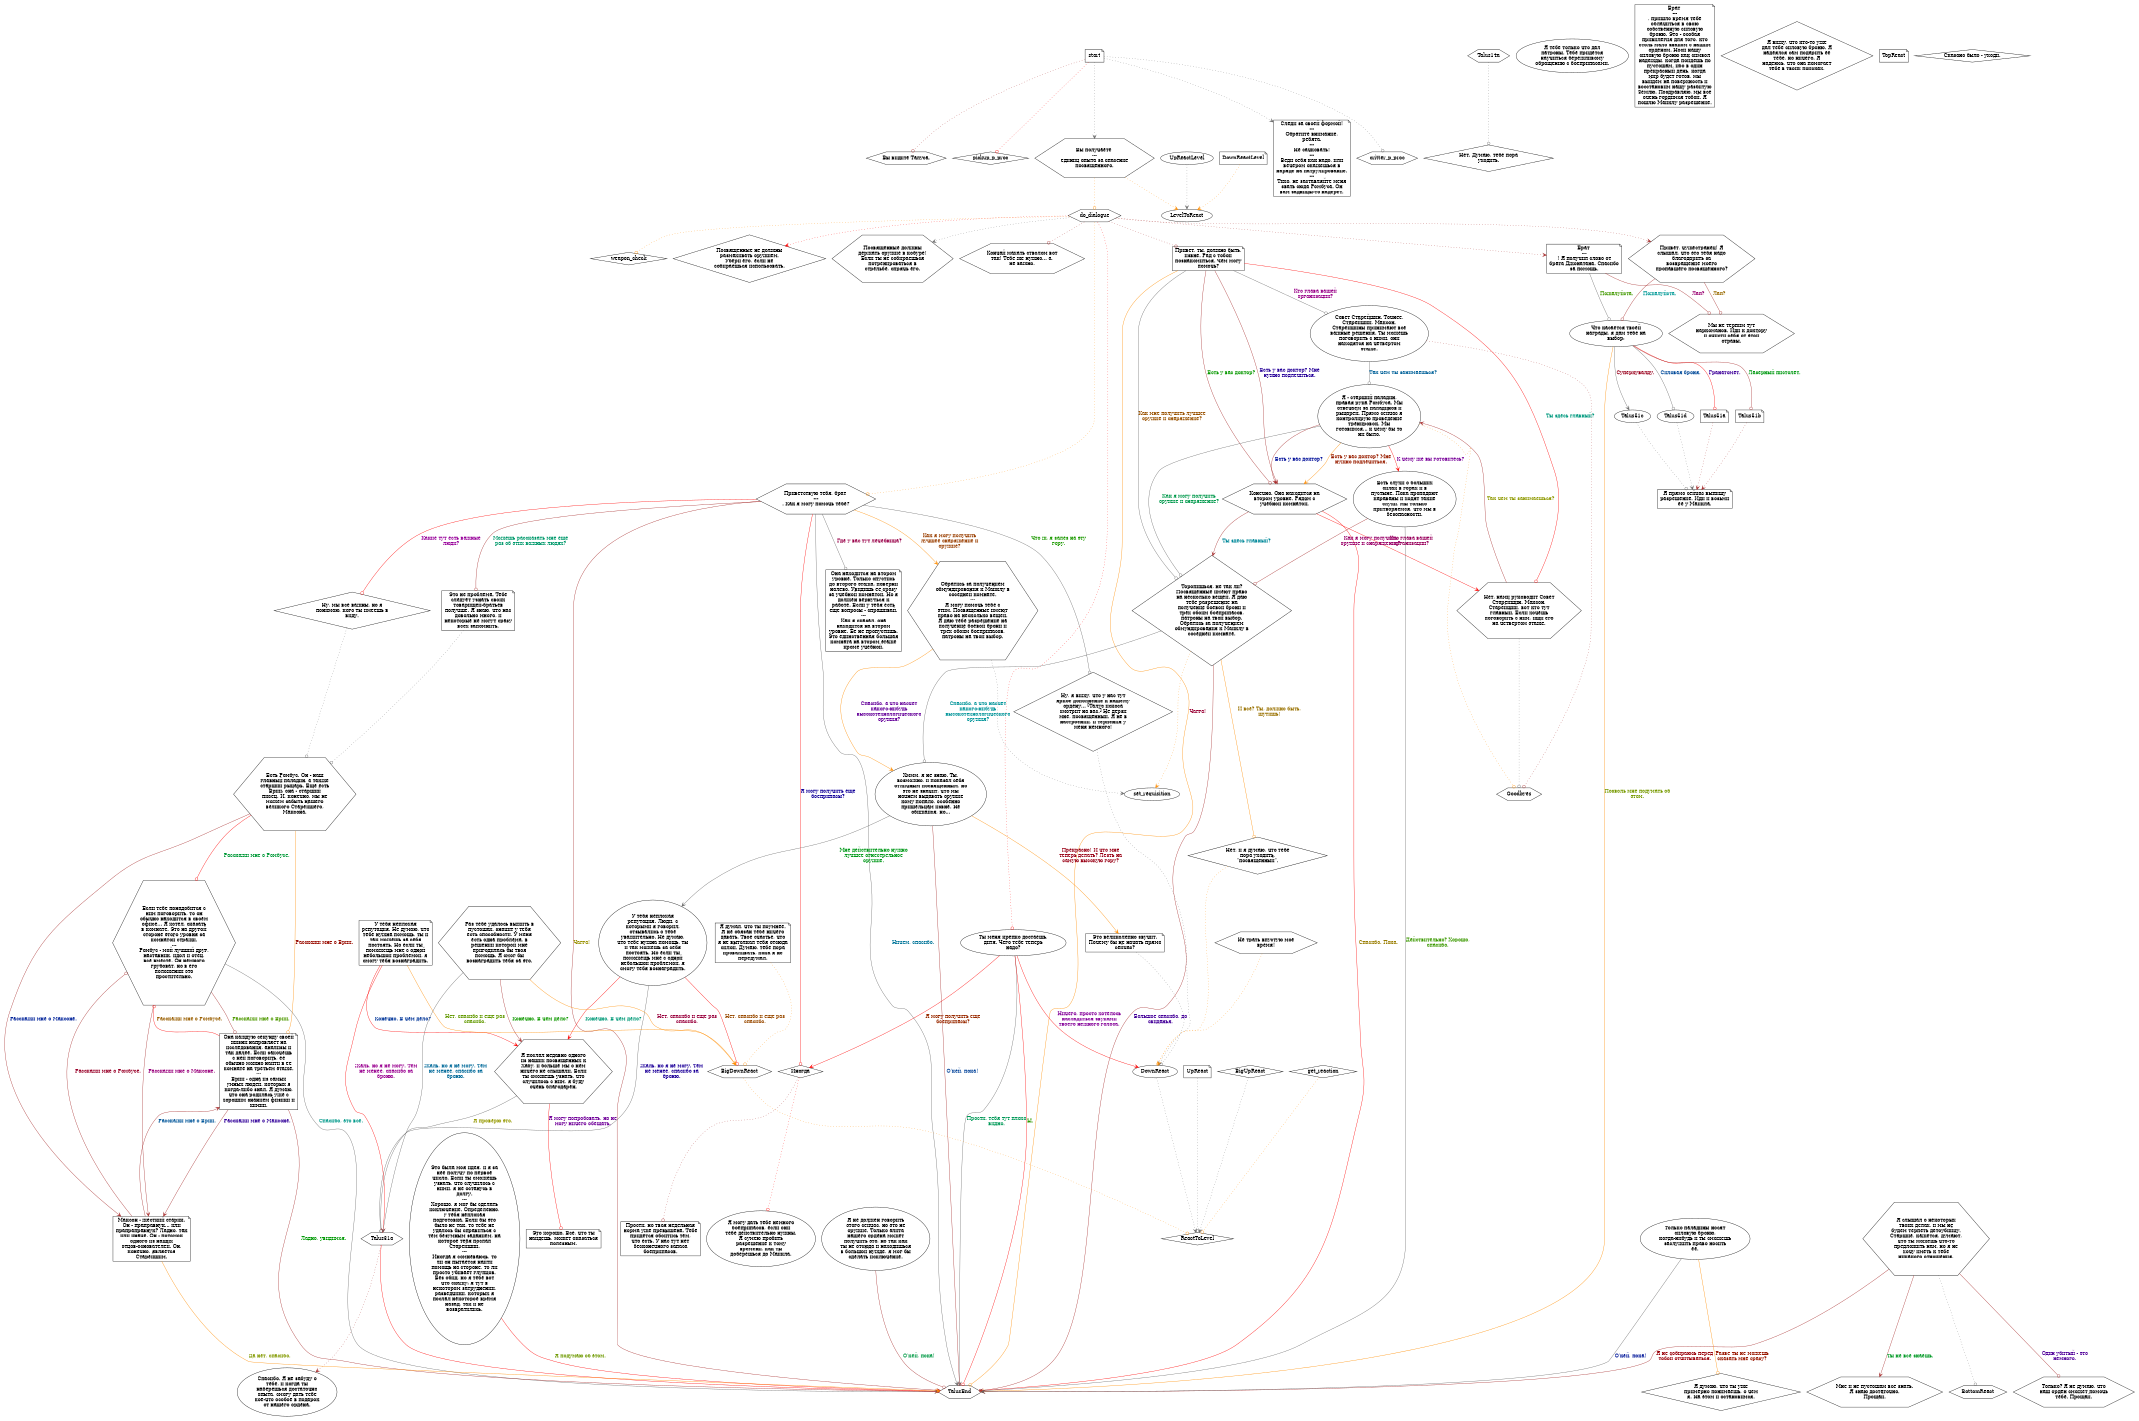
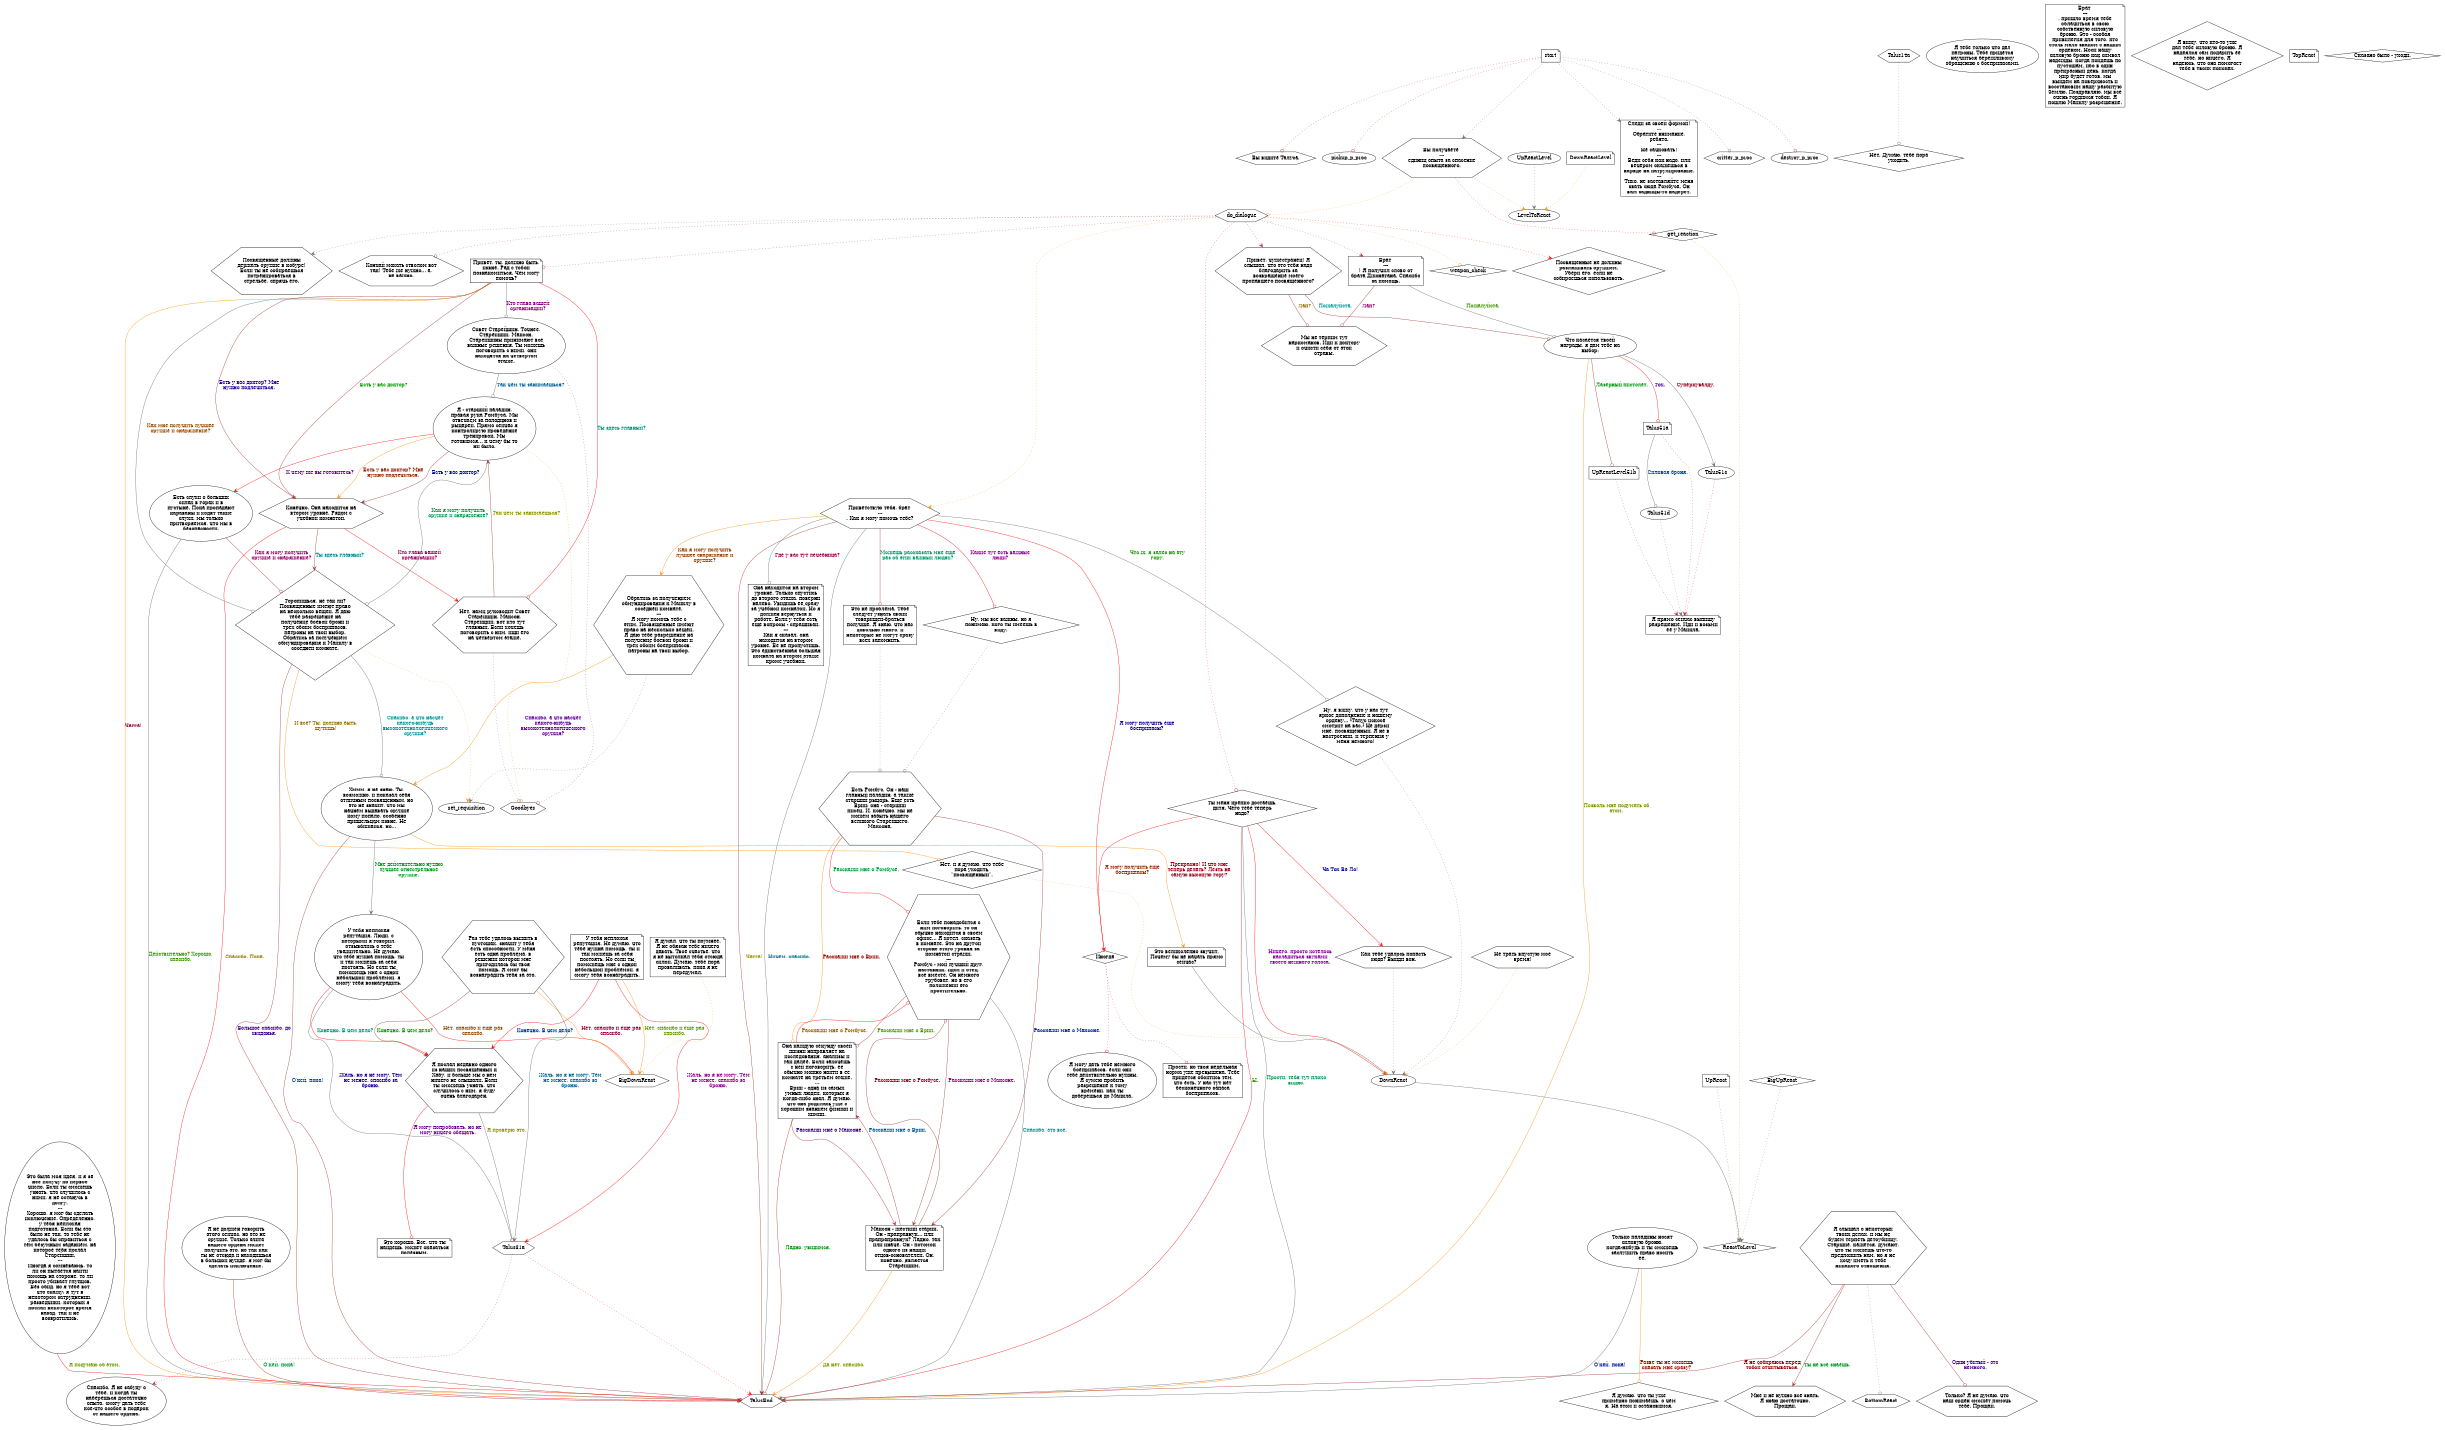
node "pickup_p_proc": shape diamond -> ellipse
node "destroy_p_proc": added
edge "Вы получаете --- единиц опыта за спасение посвященного." -> "get_reaction": added
edge "Что касается твоей награды, я дам тебе на выбор:" -> "Talus51d": now "Talus51a" -> "Talus51d"
edge "Что касается твоей награды, я дам тебе на выбор:" -> "Talus51a": label "Гранатомет." -> "Тох."
node "Talus51b": label "Talus51b" -> "UpReactLevel51b"
edge "do_dialogue" -> "Приветствую тебя, брат --- . Как я могу помочь тебе?": arrowhead odot -> vee
edge "Talus51c" -> "Я прямо сейчас выпишу разрешение. Иди и возьми ее у Майкла.": color gray40 -> red
node "Ты меня крепко достаешь, дитя. Чего тебе теперь надо?": shape ellipse -> diamond
node "Как тебе удалось попасть сюда? Выйди вон.": added
edge "Это великолепно звучит. Почему бы не начать прямо сейчас?" -> "DownReact": style dotted -> solid
edge "BigDownReact" -> "ReactToLevel": removed
edge "DownReact" -> "ReactToLevel": style dotted -> solid
edge "Talus31a" -> "TalusEnd": style solid -> dotted
node "Мне и не пустошам все знать. Я знаю достаточно. Прощай.": label "Мне и не пустошам все знать. Я знаю достаточно. Прощай." -> "Мне и не нужно все знать. Я знаю достаточно. Прощай."
